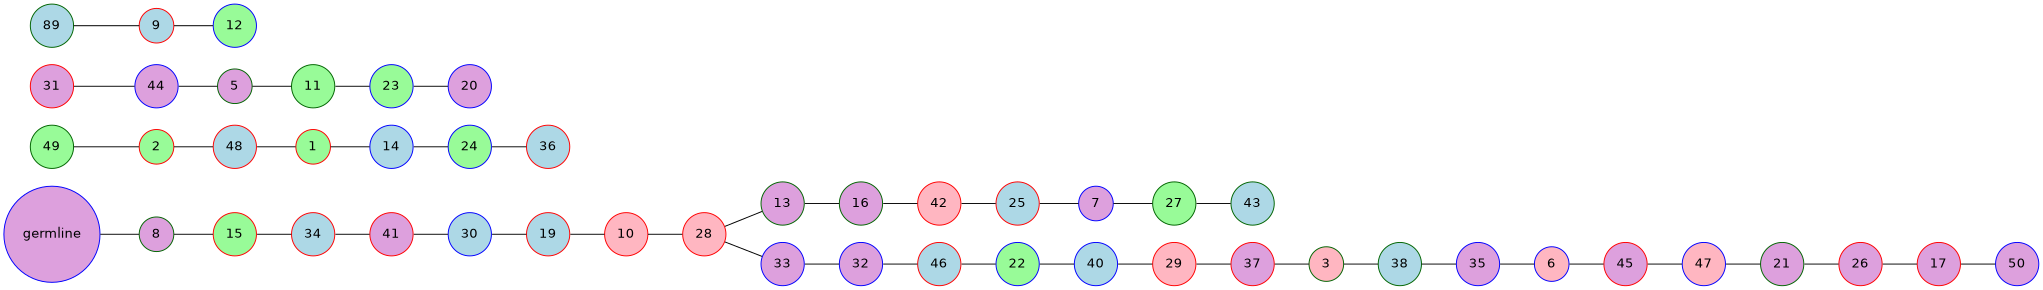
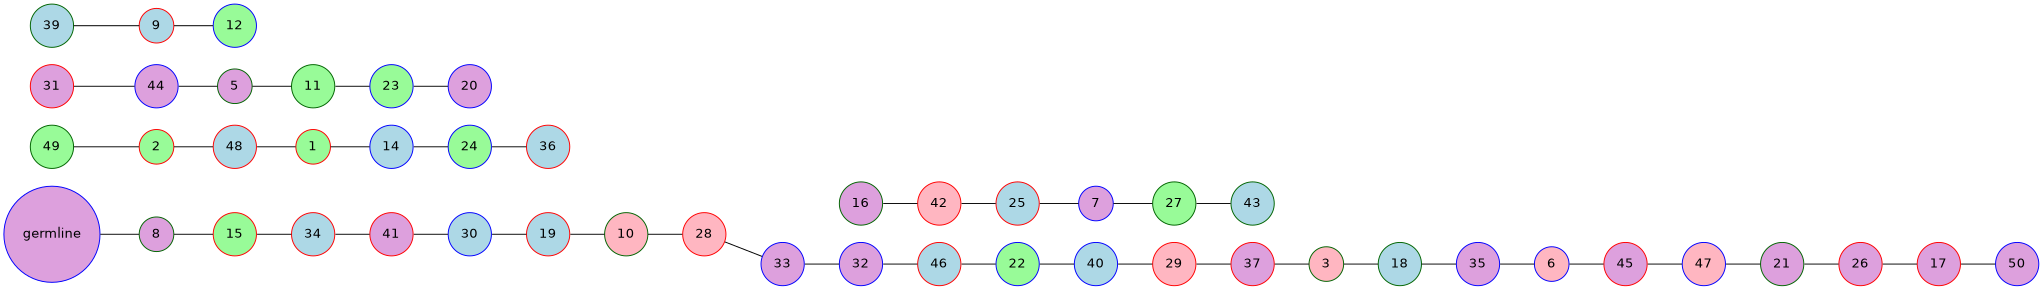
node "89": label "89" -> "39"
node "13": removed
node "10": color red -> darkgreen
node "38": label "38" -> "18"
